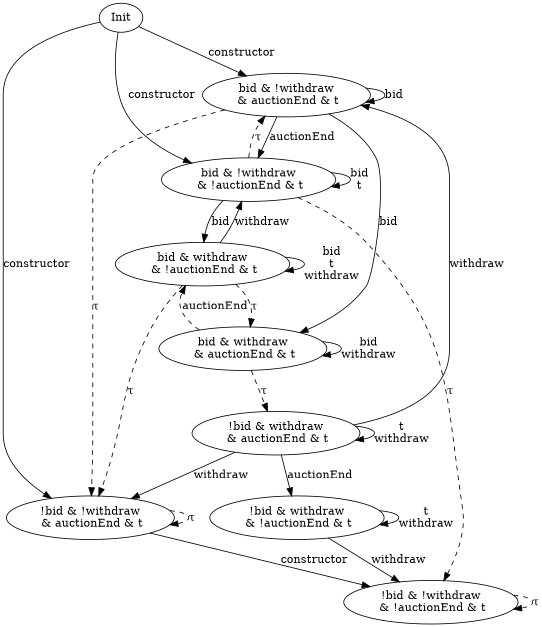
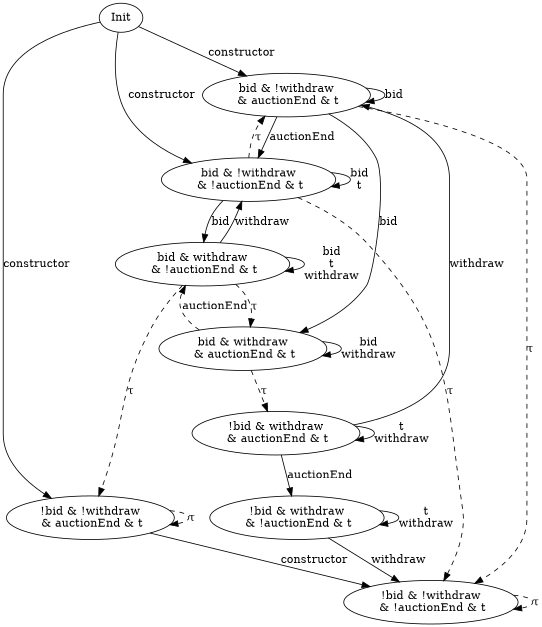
edge "bid & !withdraw & auctionEnd & t" -> "!bid & !withdraw & auctionEnd & t": now "bid & !withdraw & auctionEnd & t" -> "!bid & !withdraw & !auctionEnd & t"
edge "!bid & withdraw & auctionEnd & t" -> "!bid & !withdraw & auctionEnd & t": removed, label "withdraw"
